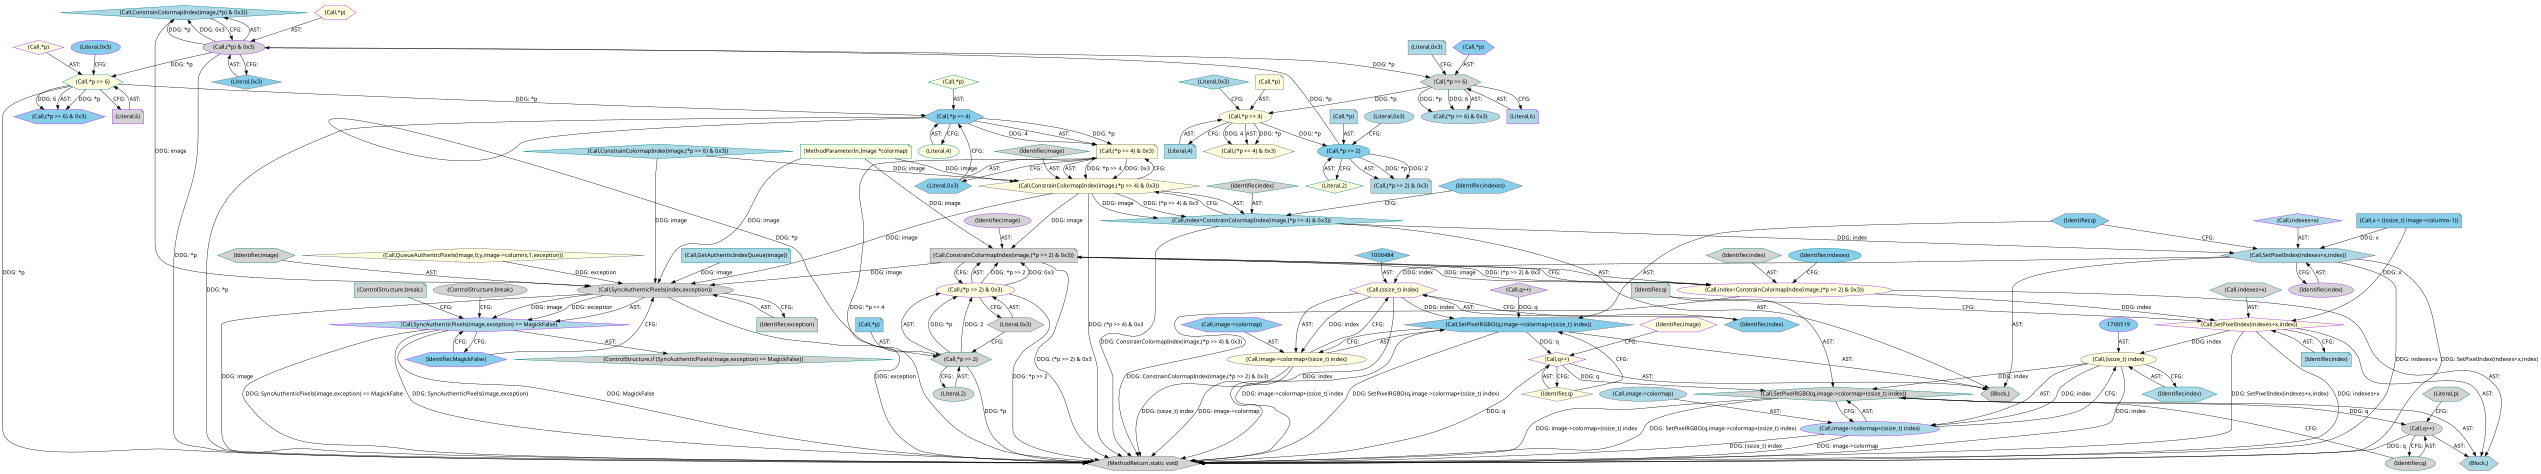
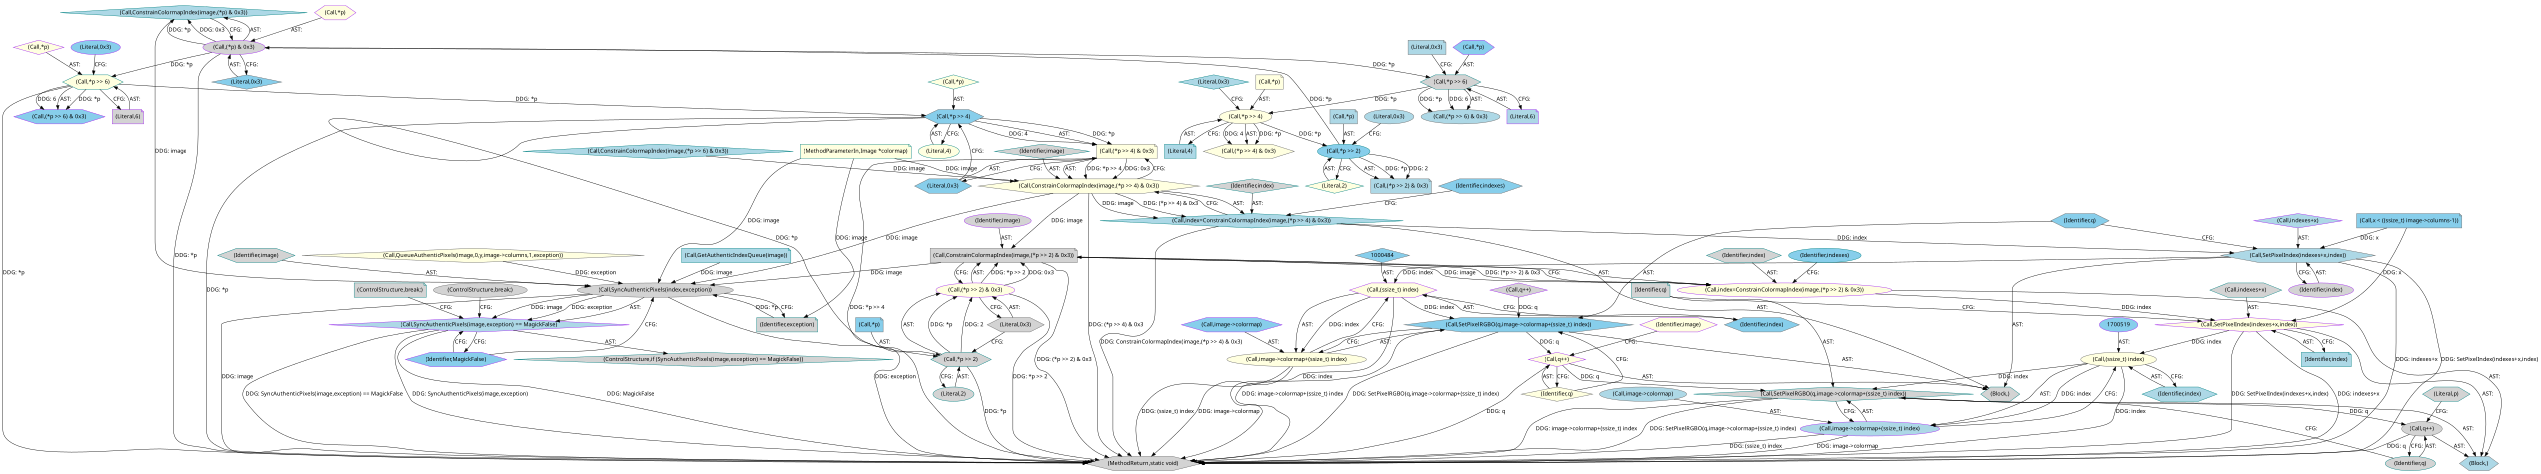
edge "(MethodParameterIn,Image *colormap)" -> "(Call,ConstrainColormapIndex(image,(*p >> 2) & 0x3))": now "(MethodParameterIn,Image *colormap)" -> "(Identifier,exception)"
edge "(Call,ConstrainColormapIndex(image,(*p >> 6) & 0x3))" -> "(Call,SyncAuthenticPixels(index,exception))": removed, label "DDG: image"
edge "(Identifier,exception)" -> "(Call,SyncAuthenticPixels(index,exception))": label "AST: " -> "DDG: *p"
edge "(Call,index=ConstrainColormapIndex(image,(*p >> 2) & 0x3))" -> "(MethodReturn,static void)": removed, label "DDG: ConstrainColormapIndex(image,(*p >> 2) & 0x3)"
